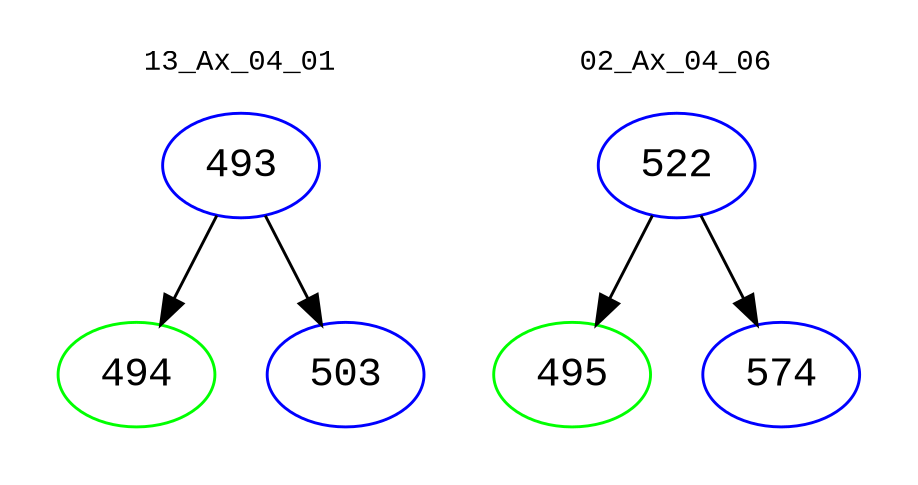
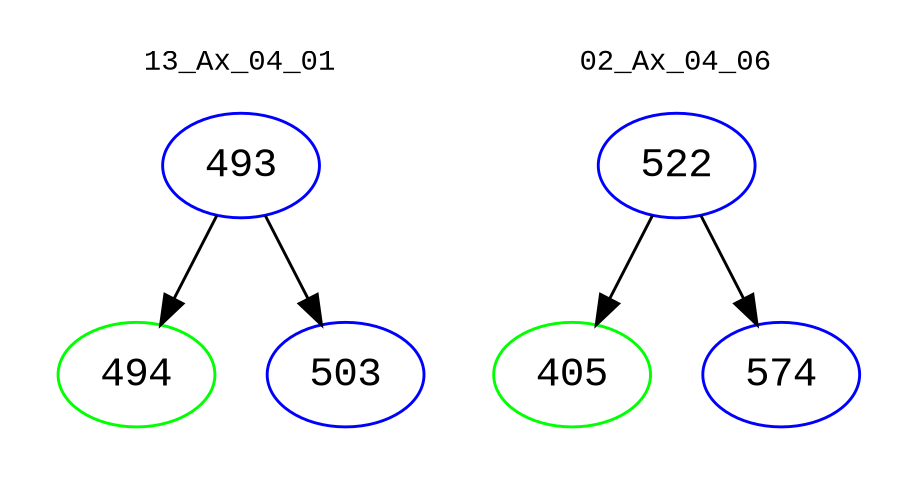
node "495": label "495" -> "405"
